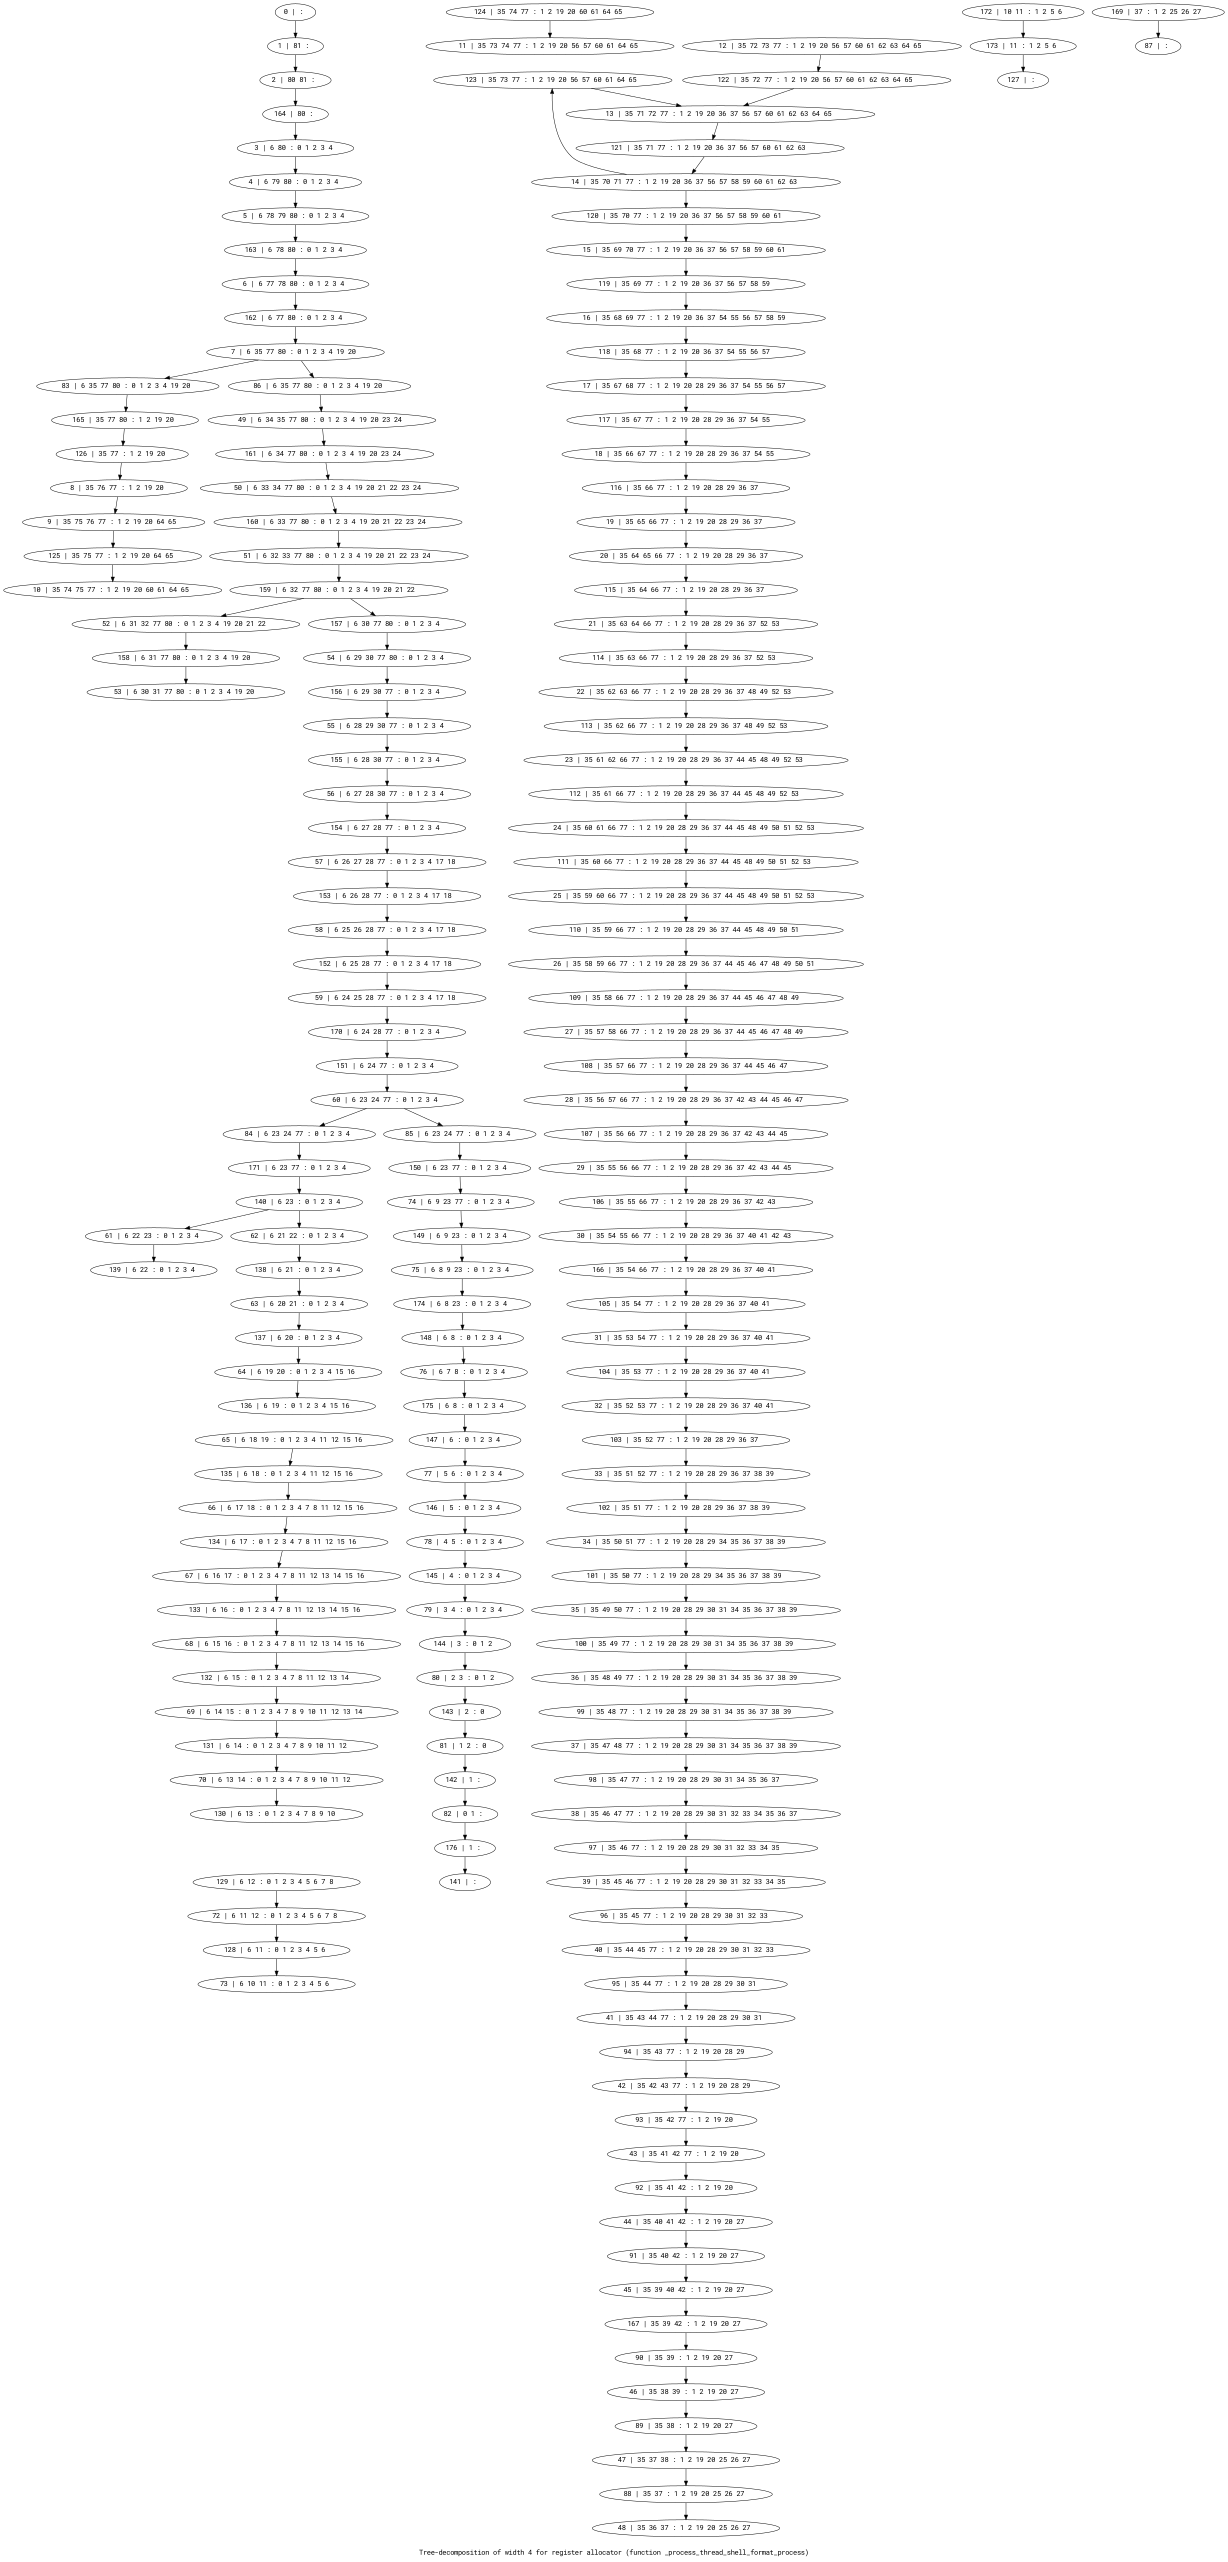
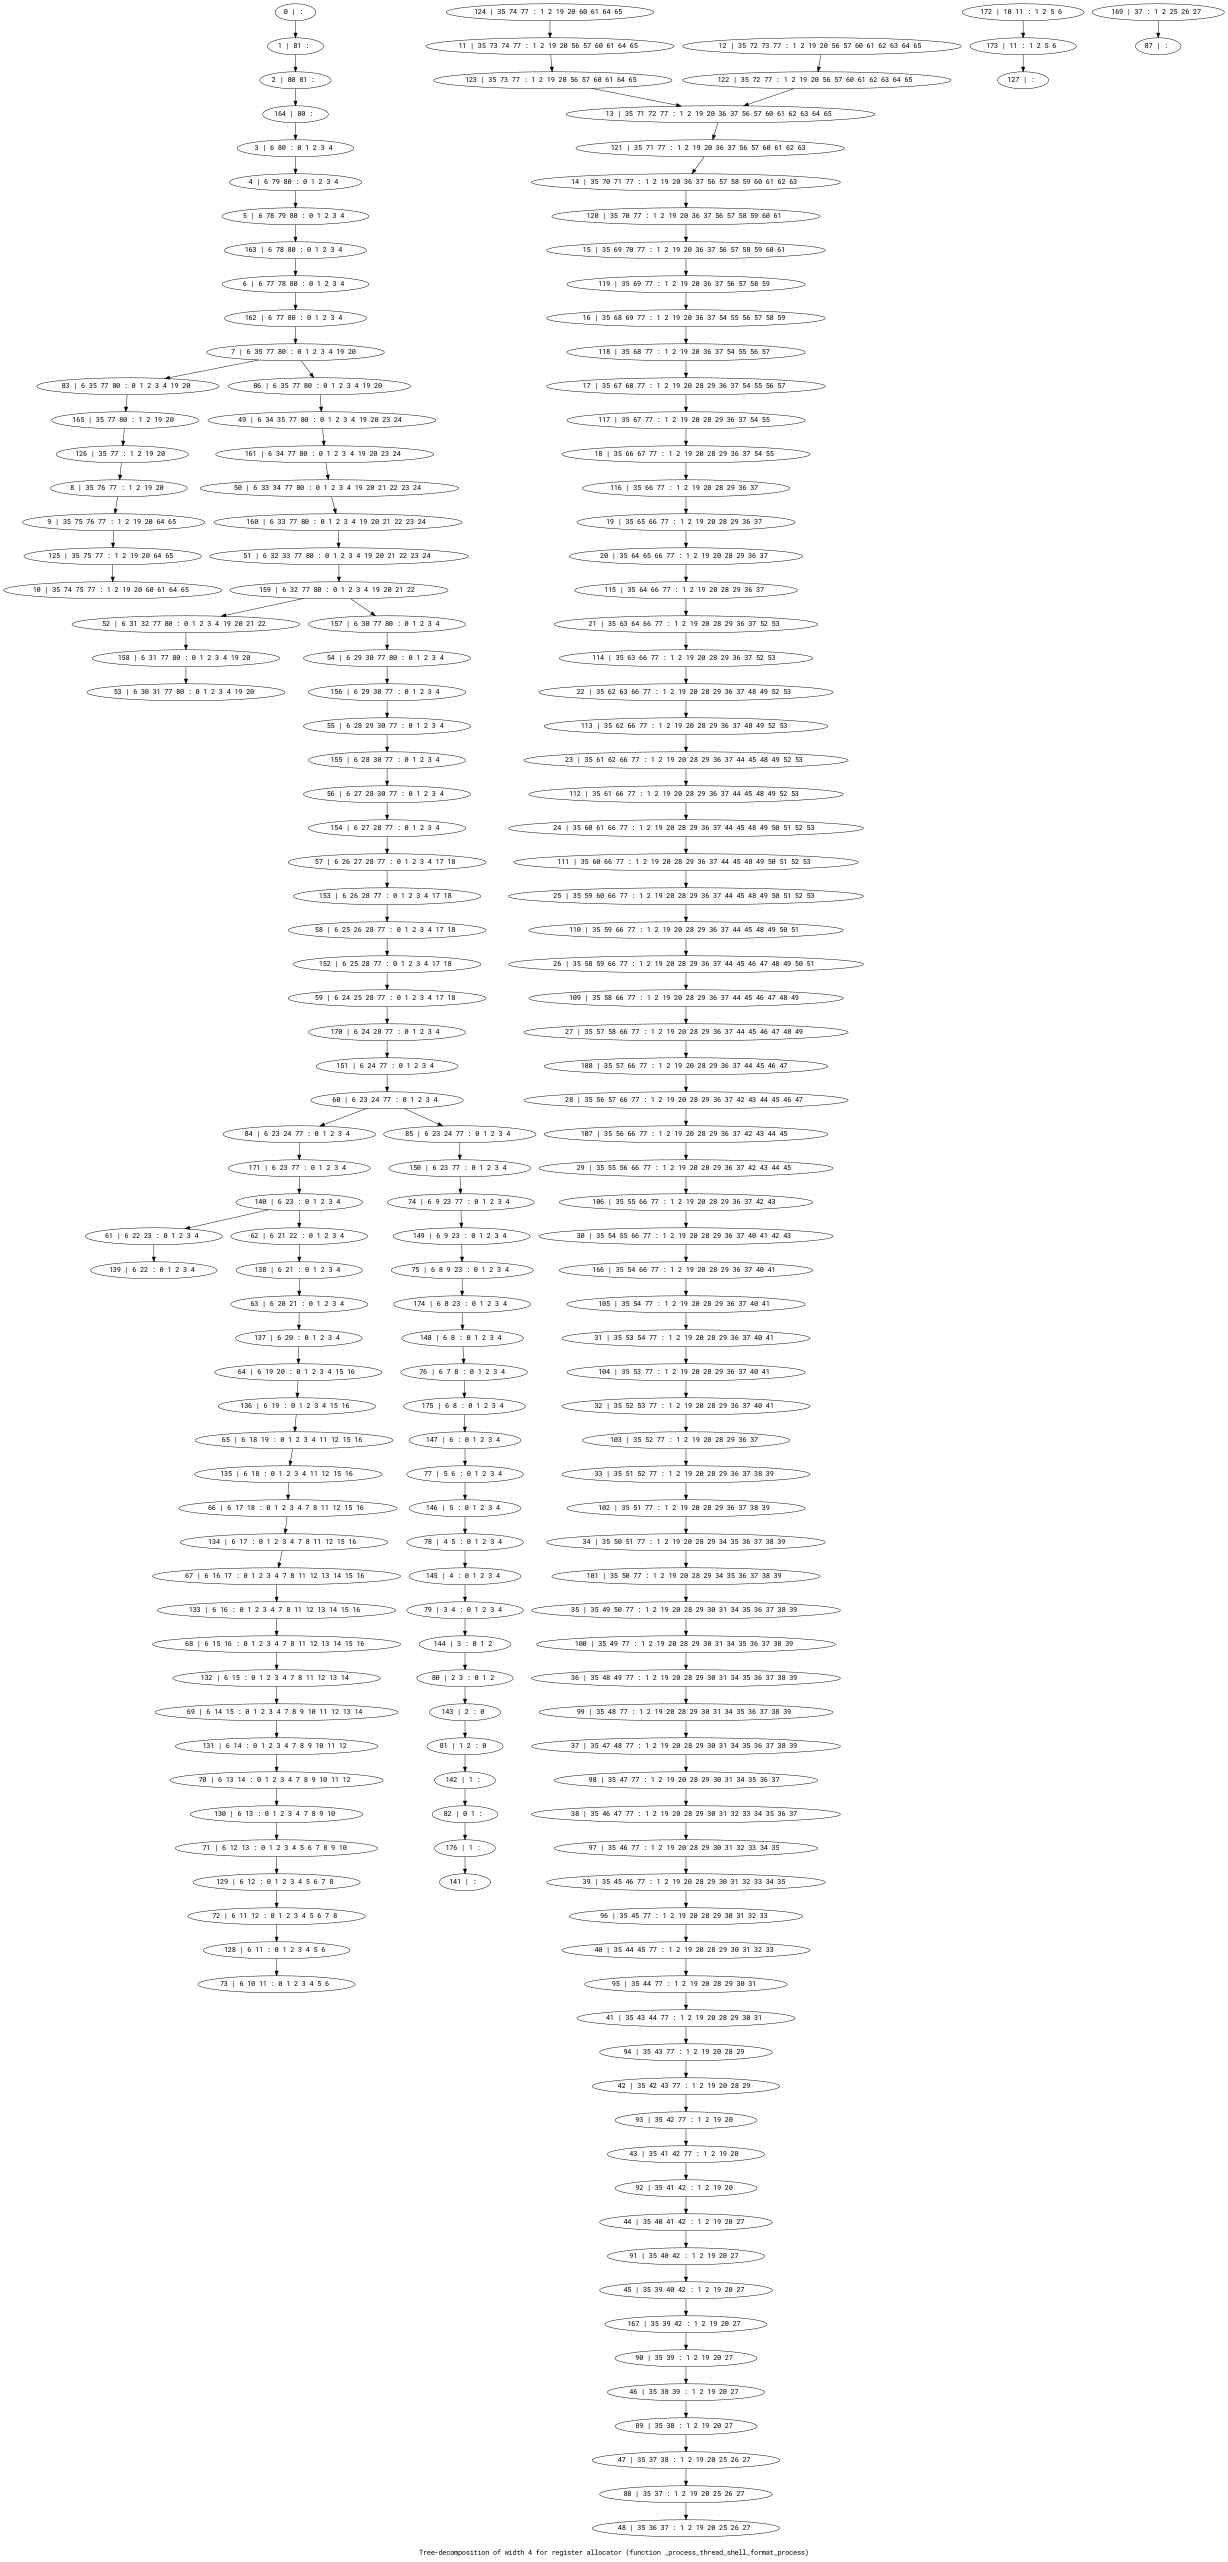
edge "14 | 35 70 71 77 : 1 2 19 20 36 37 56 57 58 59 60 61 62 63" -> "123 | 35 73 77 : 1 2 19 20 56 57 60 61 64 65": now "11 | 35 73 74 77 : 1 2 19 20 56 57 60 61 64 65" -> "123 | 35 73 77 : 1 2 19 20 56 57 60 61 64 65"
edge "136 | 6 19 : 0 1 2 3 4 15 16" -> "65 | 6 18 19 : 0 1 2 3 4 11 12 15 16": added
node "71 | 6 12 13 : 0 1 2 3 4 5 6 7 8 9 10": added
